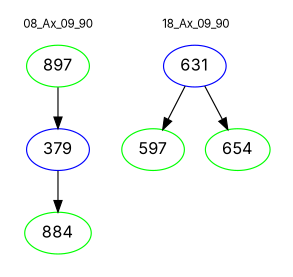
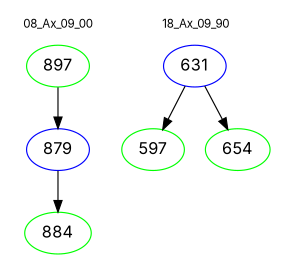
cluster "08_Ax_09_90": label "08_Ax_09_90" -> "08_Ax_09_00"
node "379": label "379" -> "879"
